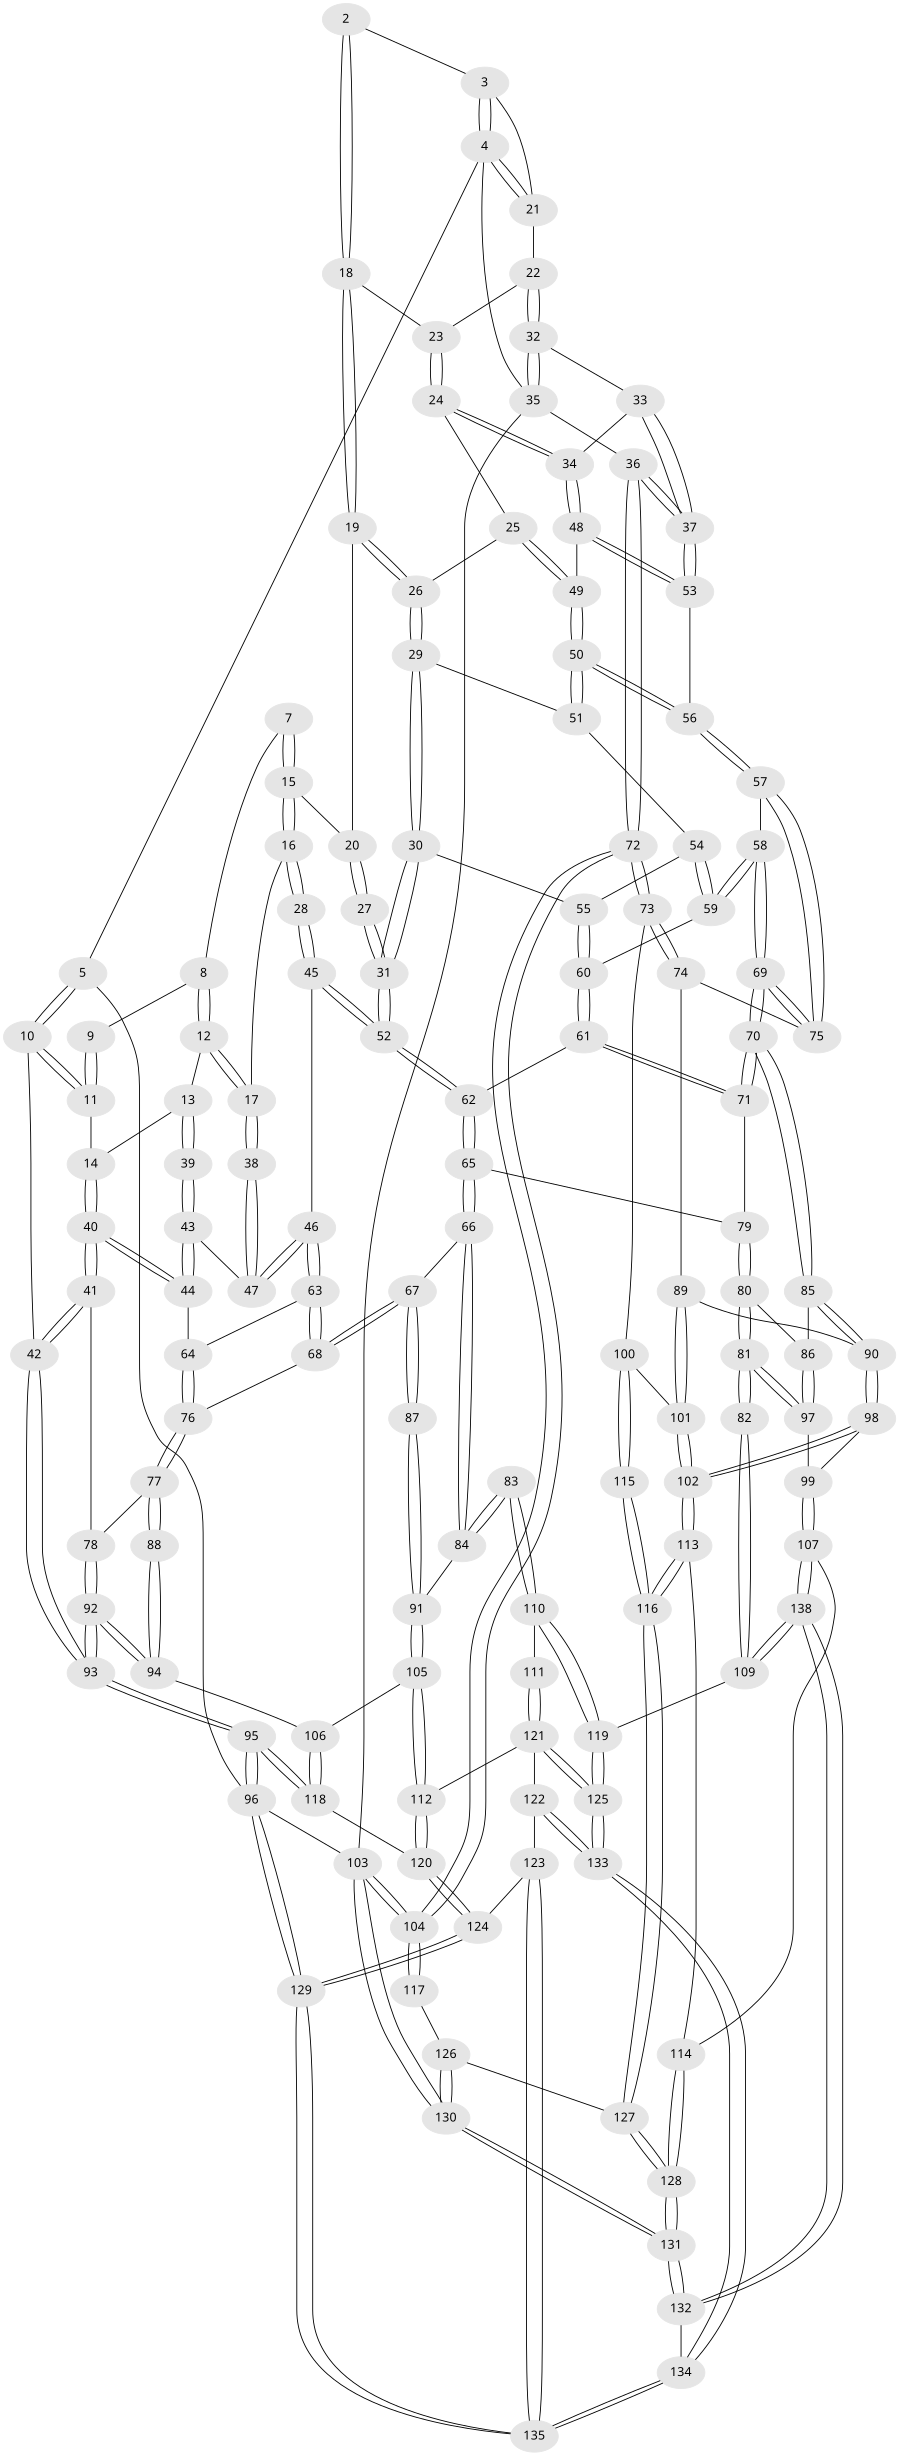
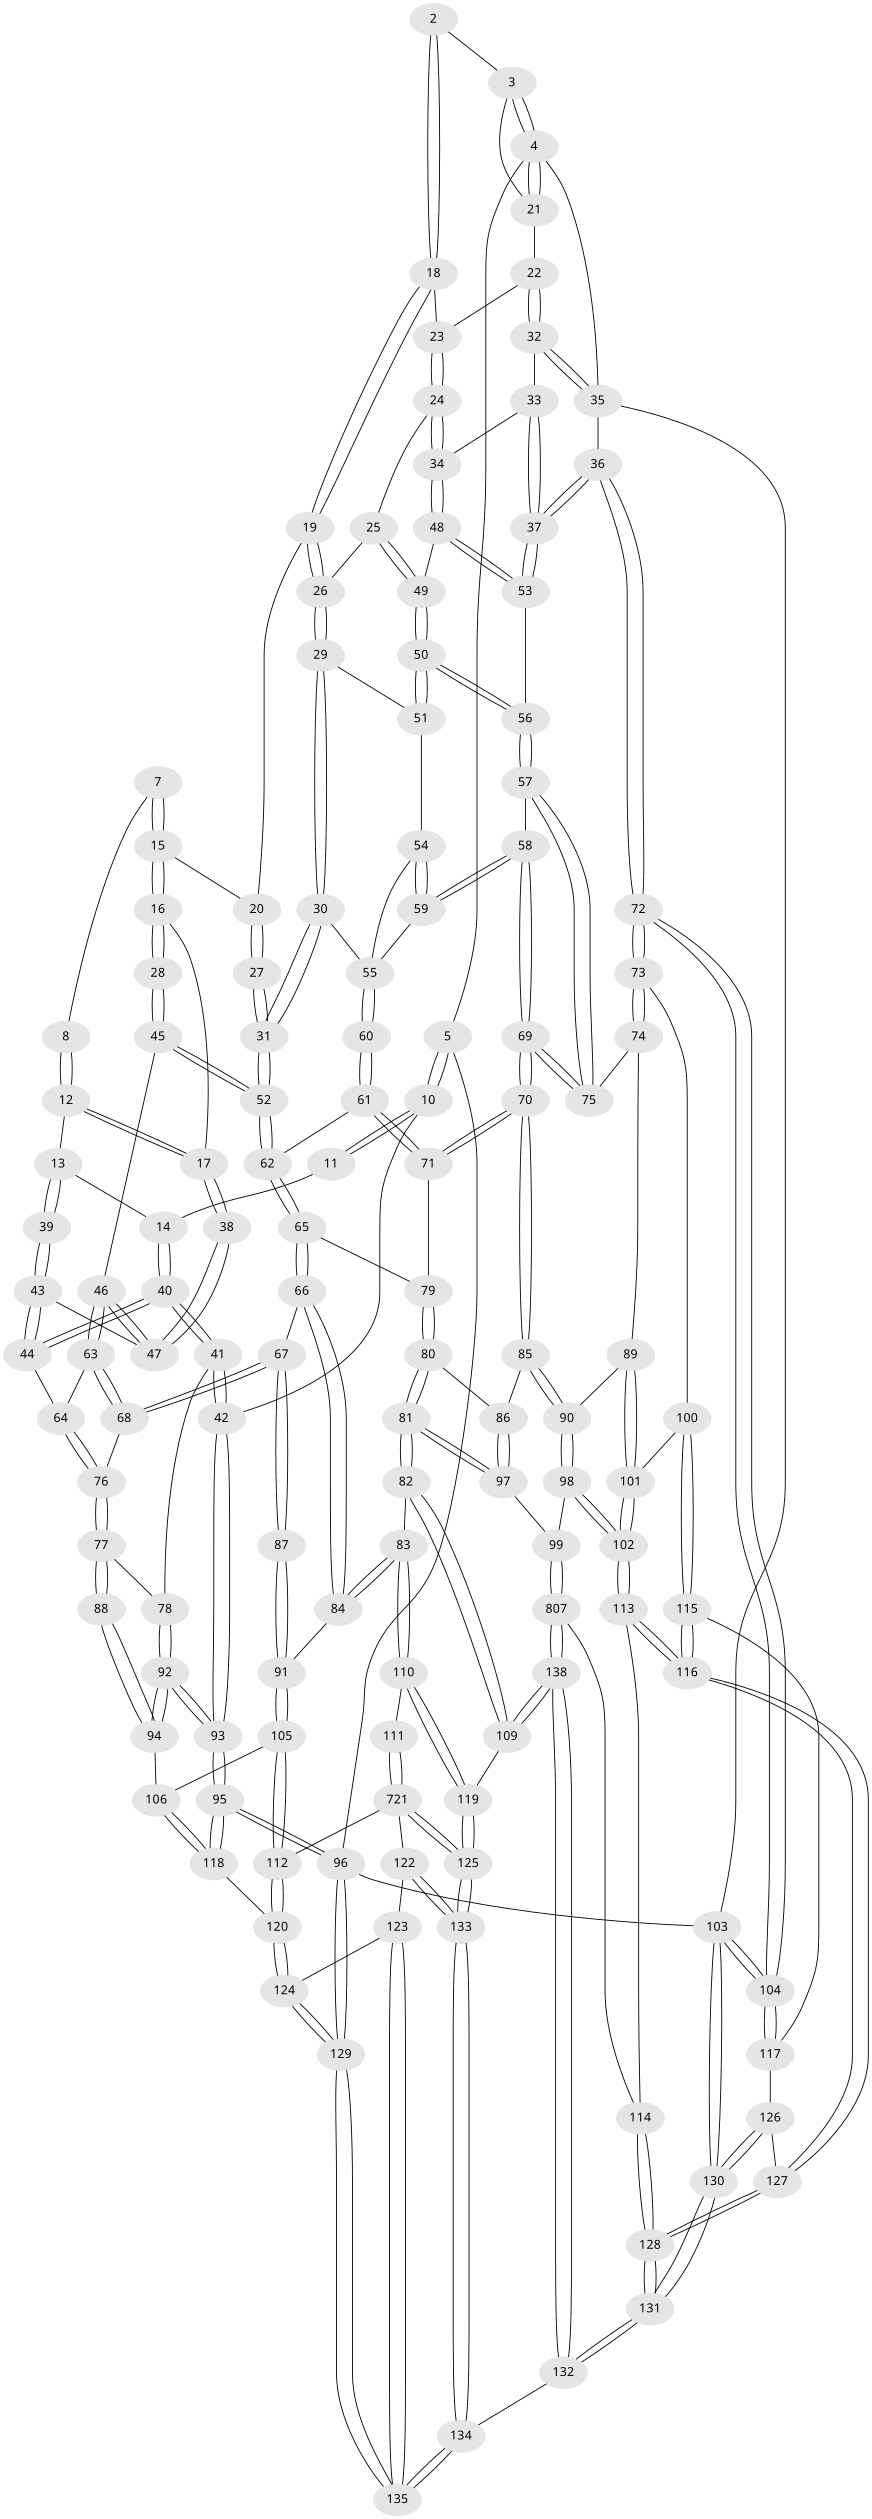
edge "59" -- "60": now "59" -- "55"
node "9": removed
edge "82" -- "83": added
node "107": label "107" -> "807"
node "121": label "121" -> "721"
edge "115" -- "117": added
